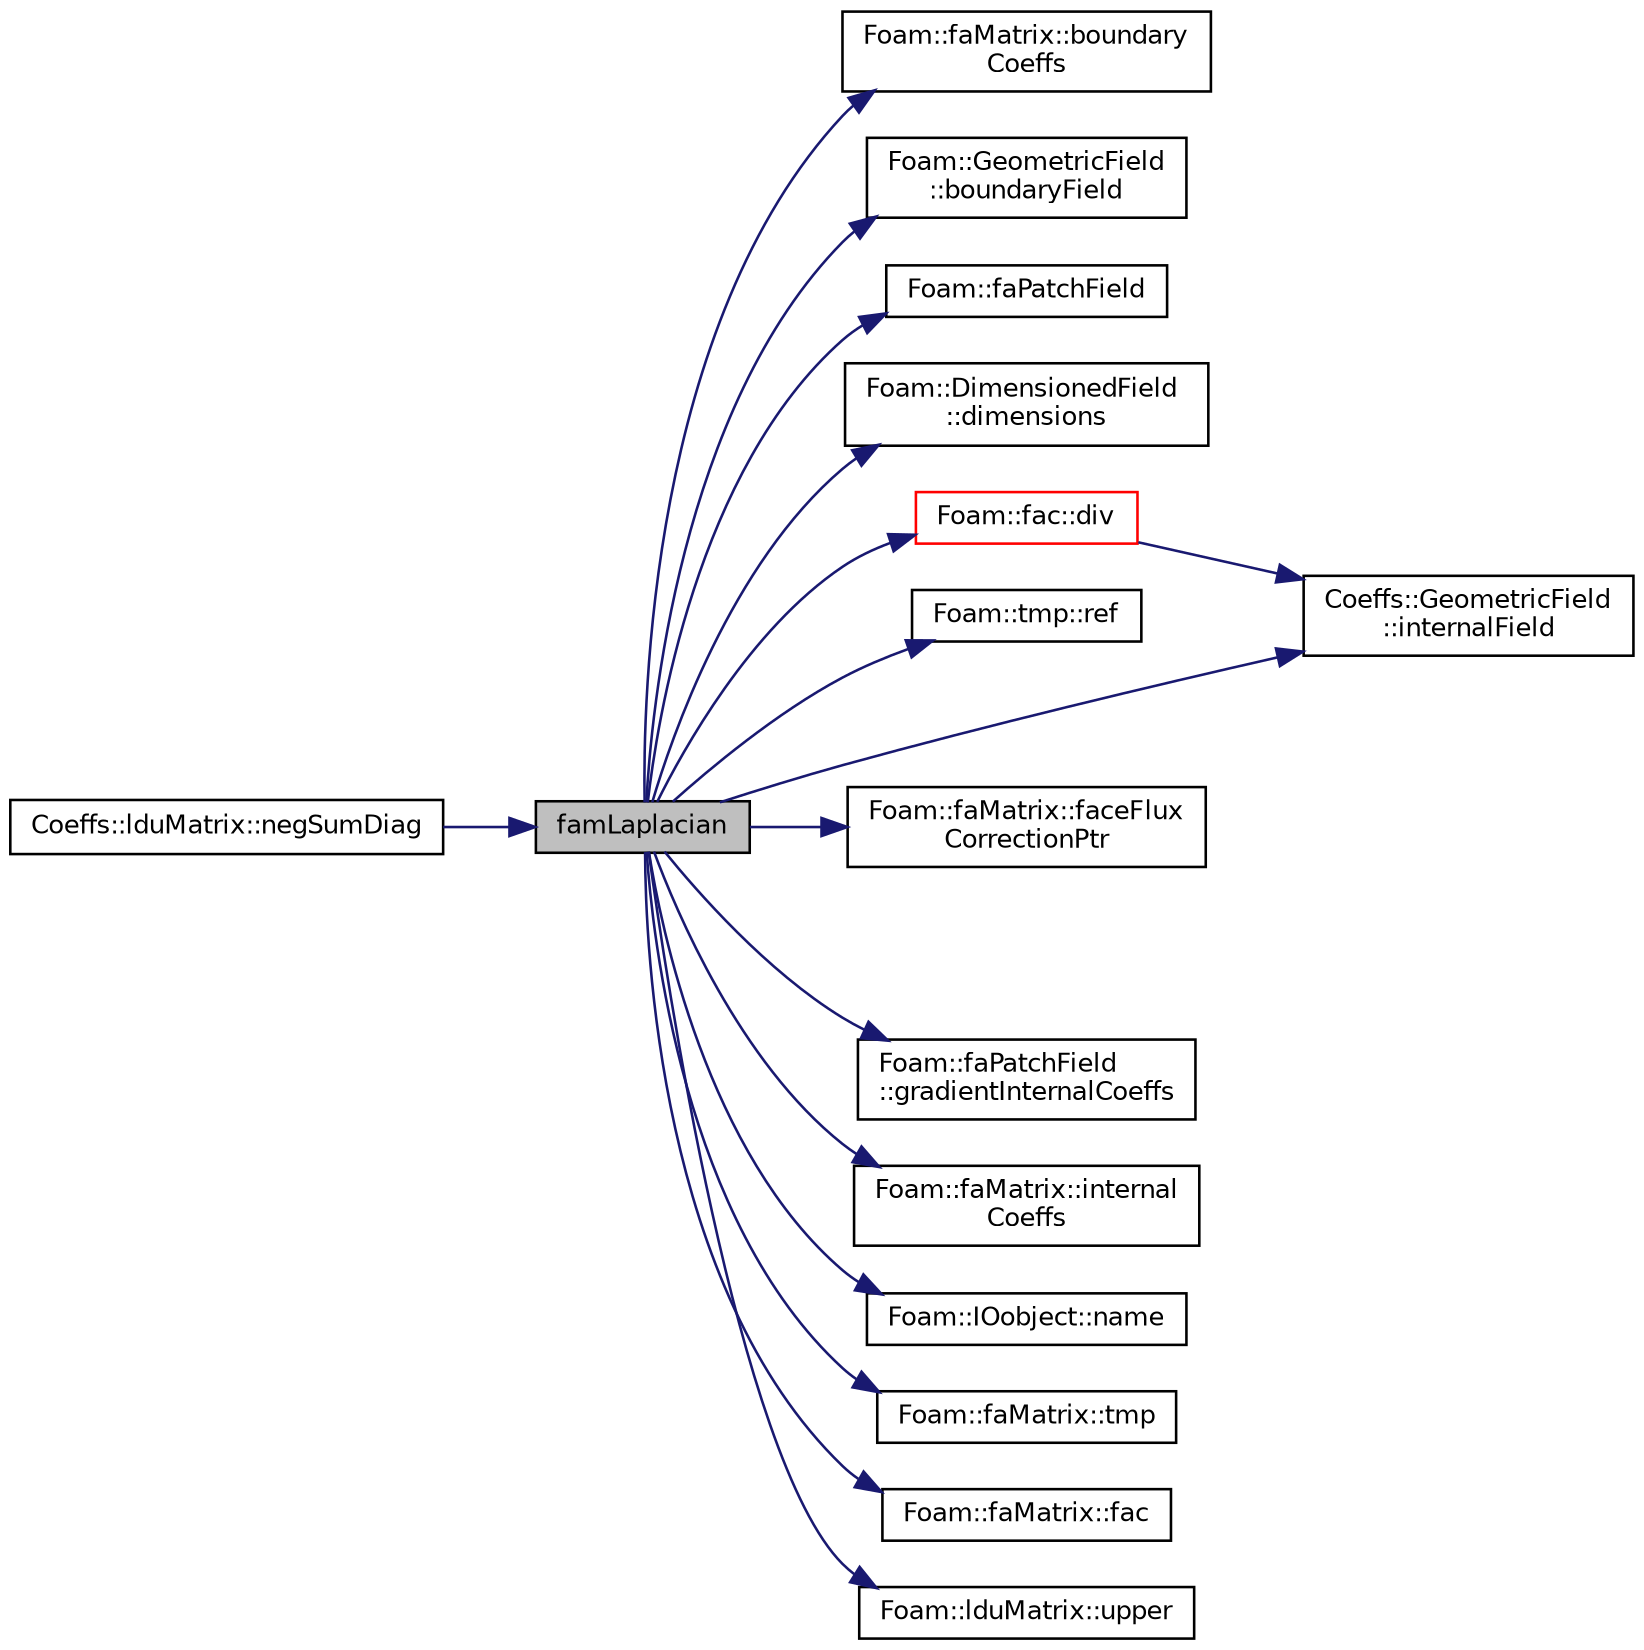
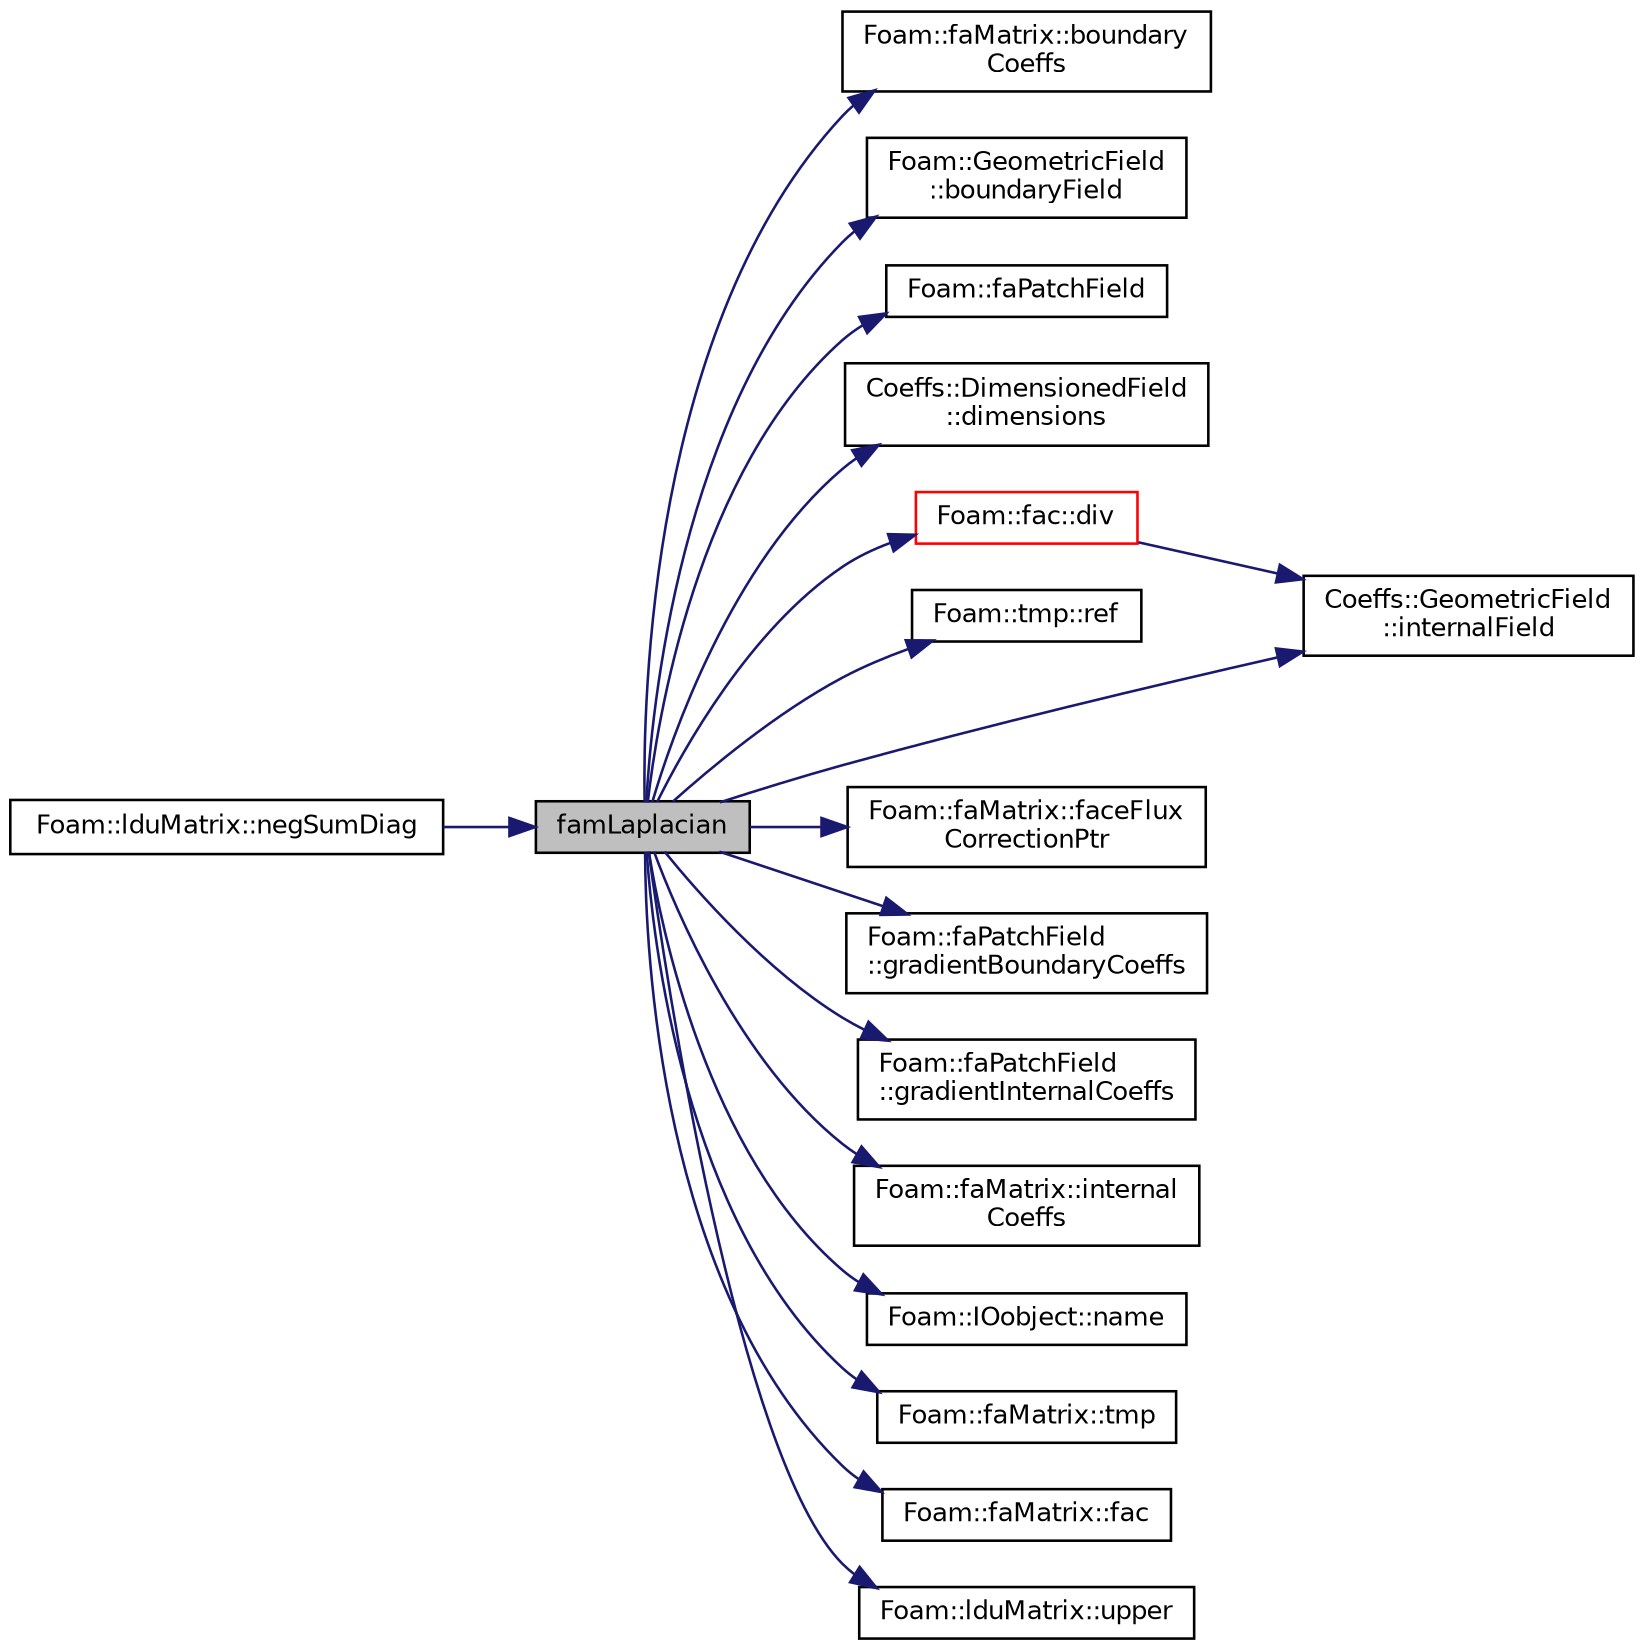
node "Foam::DimensionedField ::dimensions": label "Foam::DimensionedField ::dimensions" -> "Coeffs::DimensionedField ::dimensions"
node "Coeffs::lduMatrix::negSumDiag": label "Coeffs::lduMatrix::negSumDiag" -> "Foam::lduMatrix::negSumDiag"
node "Foam::faPatchField ::gradientBoundaryCoeffs": added
